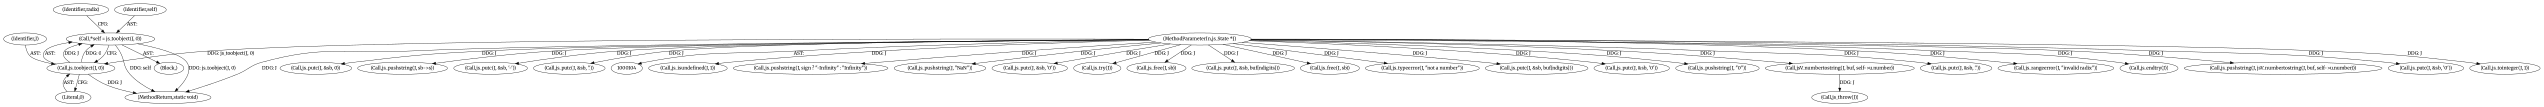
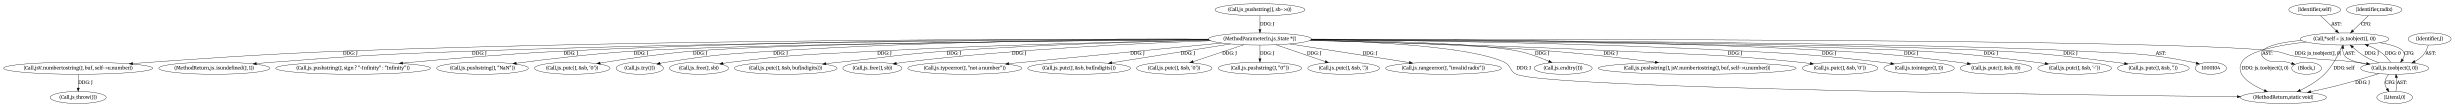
edge "(MethodParameterIn,js_State *J)" -> "(Call,js_pushstring(J, sb->s))": reversed
node "(Call,js_isundefined(J, 1))": label "(Call,js_isundefined(J, 1))" -> "(MethodReturn,js_isundefined(J, 1))"
